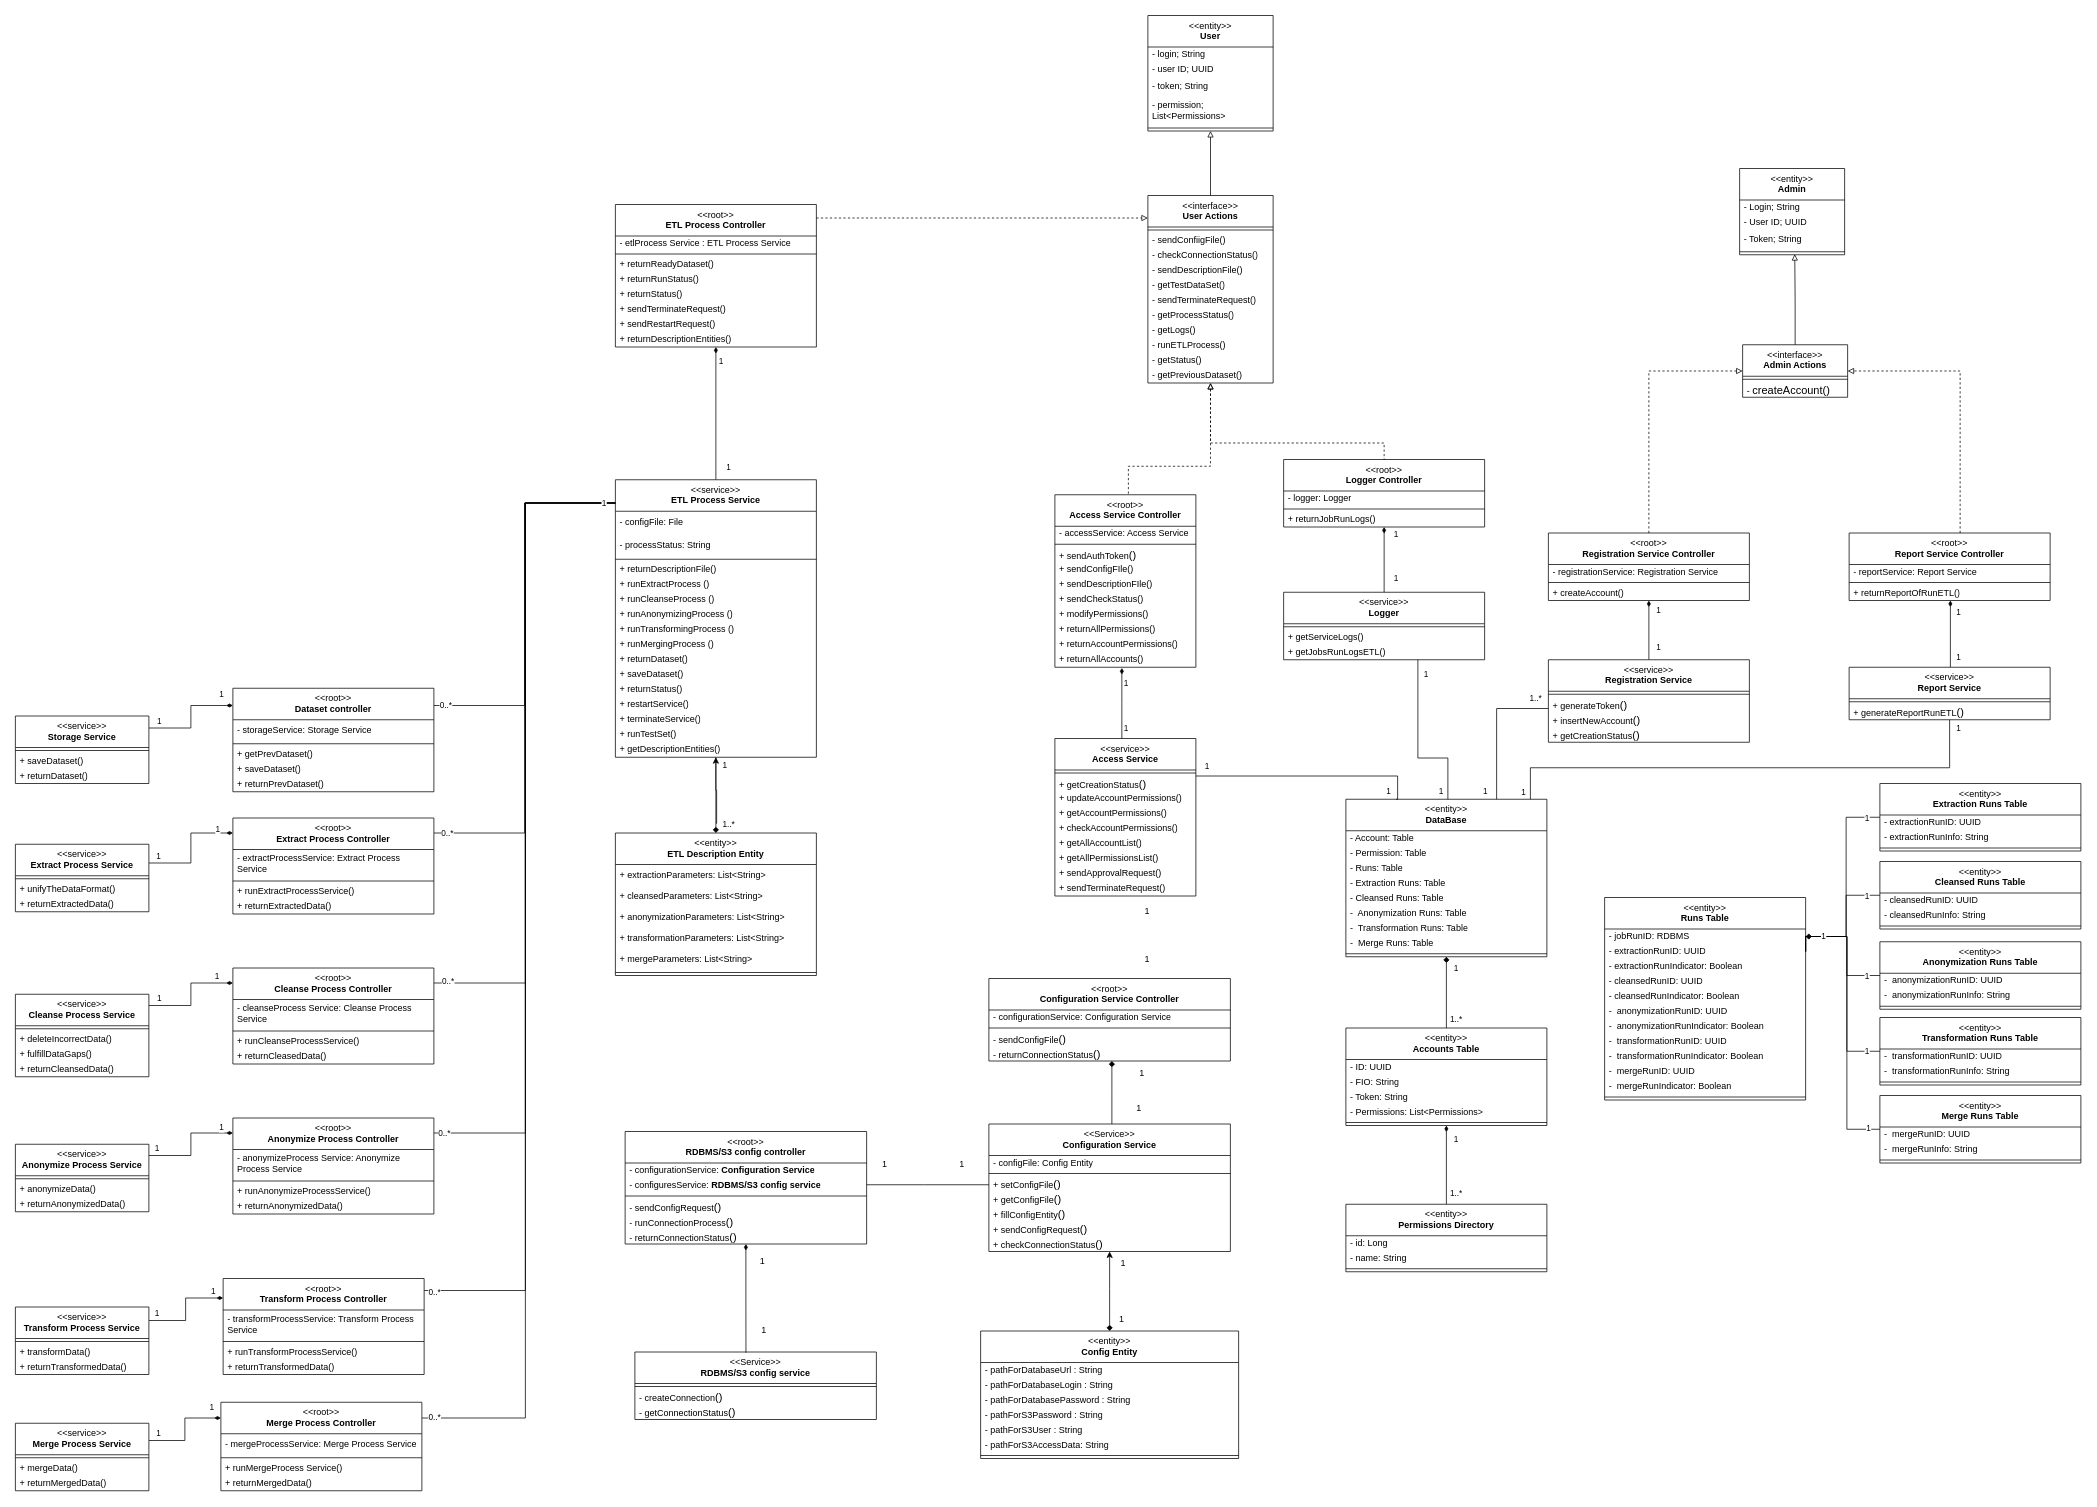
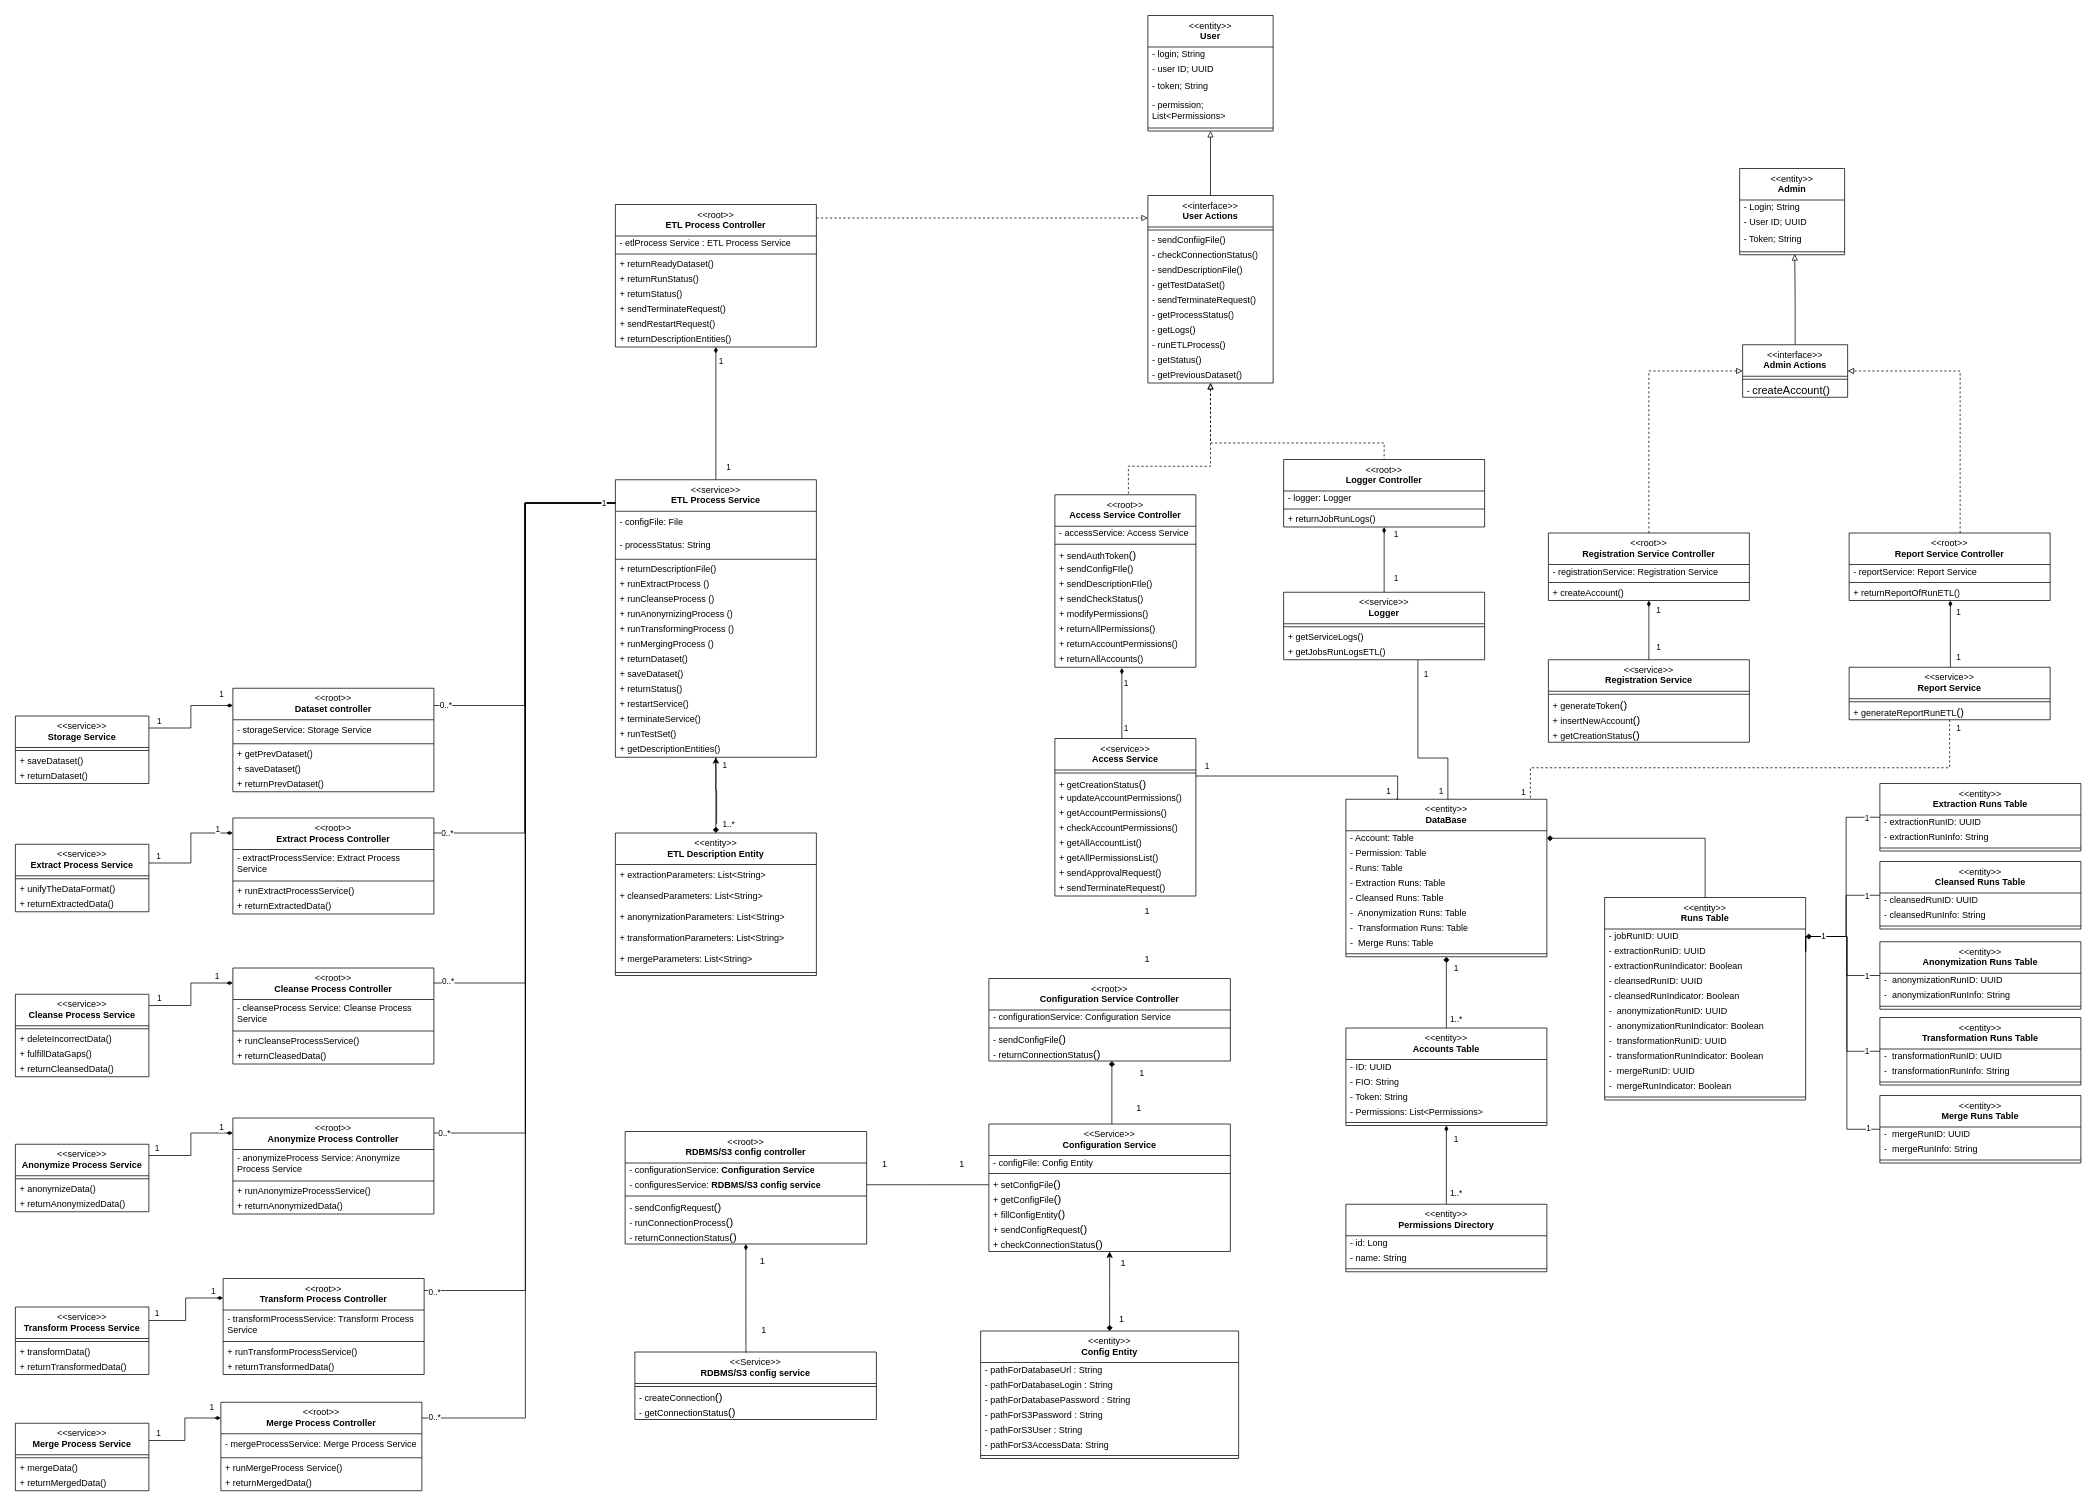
edge "<<service>> Registration Service" -- "<<entity>> DataBase": removed, labels "1..*", "1"
edge "<<service>> Report Service" -- "<<entity>> DataBase": style solid -> dashed
edge "<<entity>> Runs Table" -> "- Account: Table": added
node "- jobRunID: RDBMS": label "- jobRunID: RDBMS" -> "- jobRunID: UUID"
